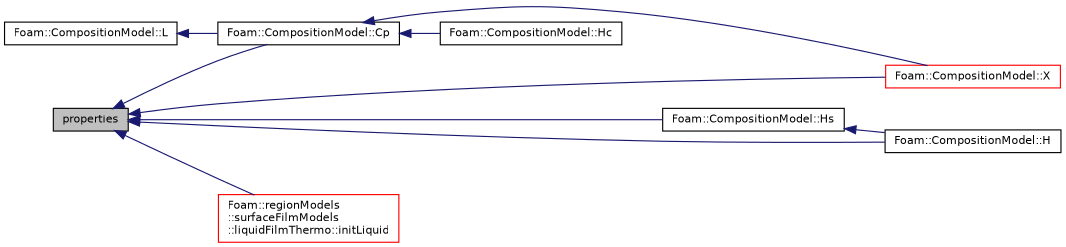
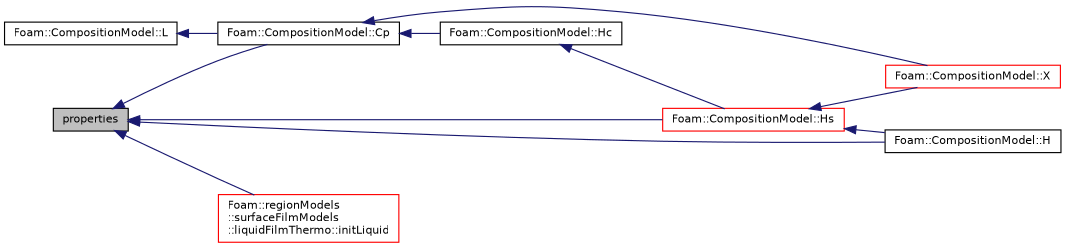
edge "Foam::CompositionModel::Hs" -> "Foam::CompositionModel::Hc": added
edge "Foam::CompositionModel::X" -> "properties": now "Foam::CompositionModel::X" -> "Foam::CompositionModel::Hs"
node "Foam::CompositionModel::Hs": color black -> red
